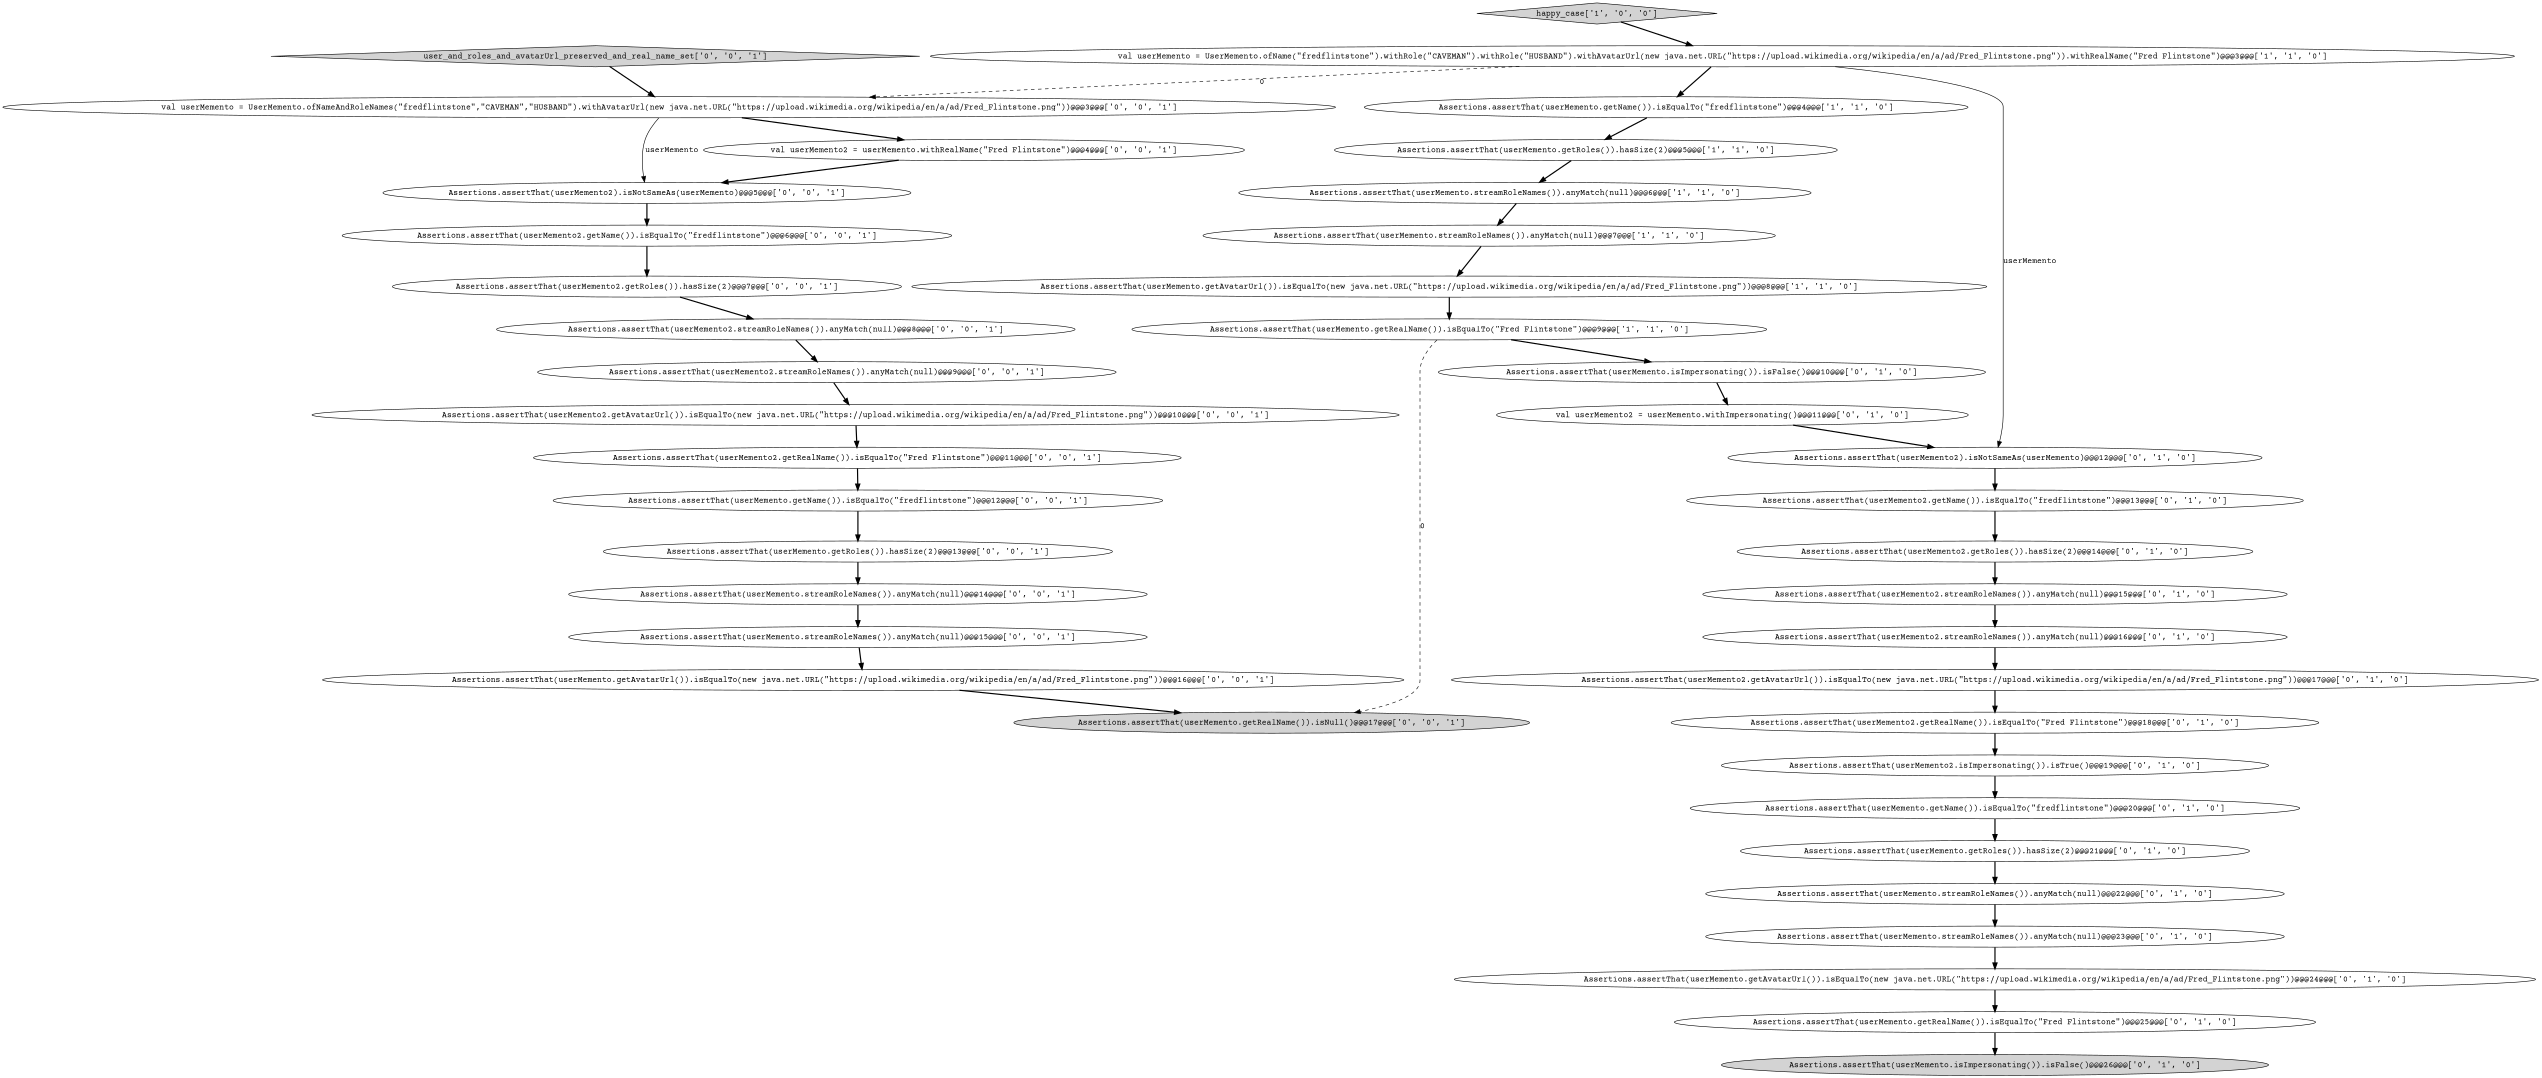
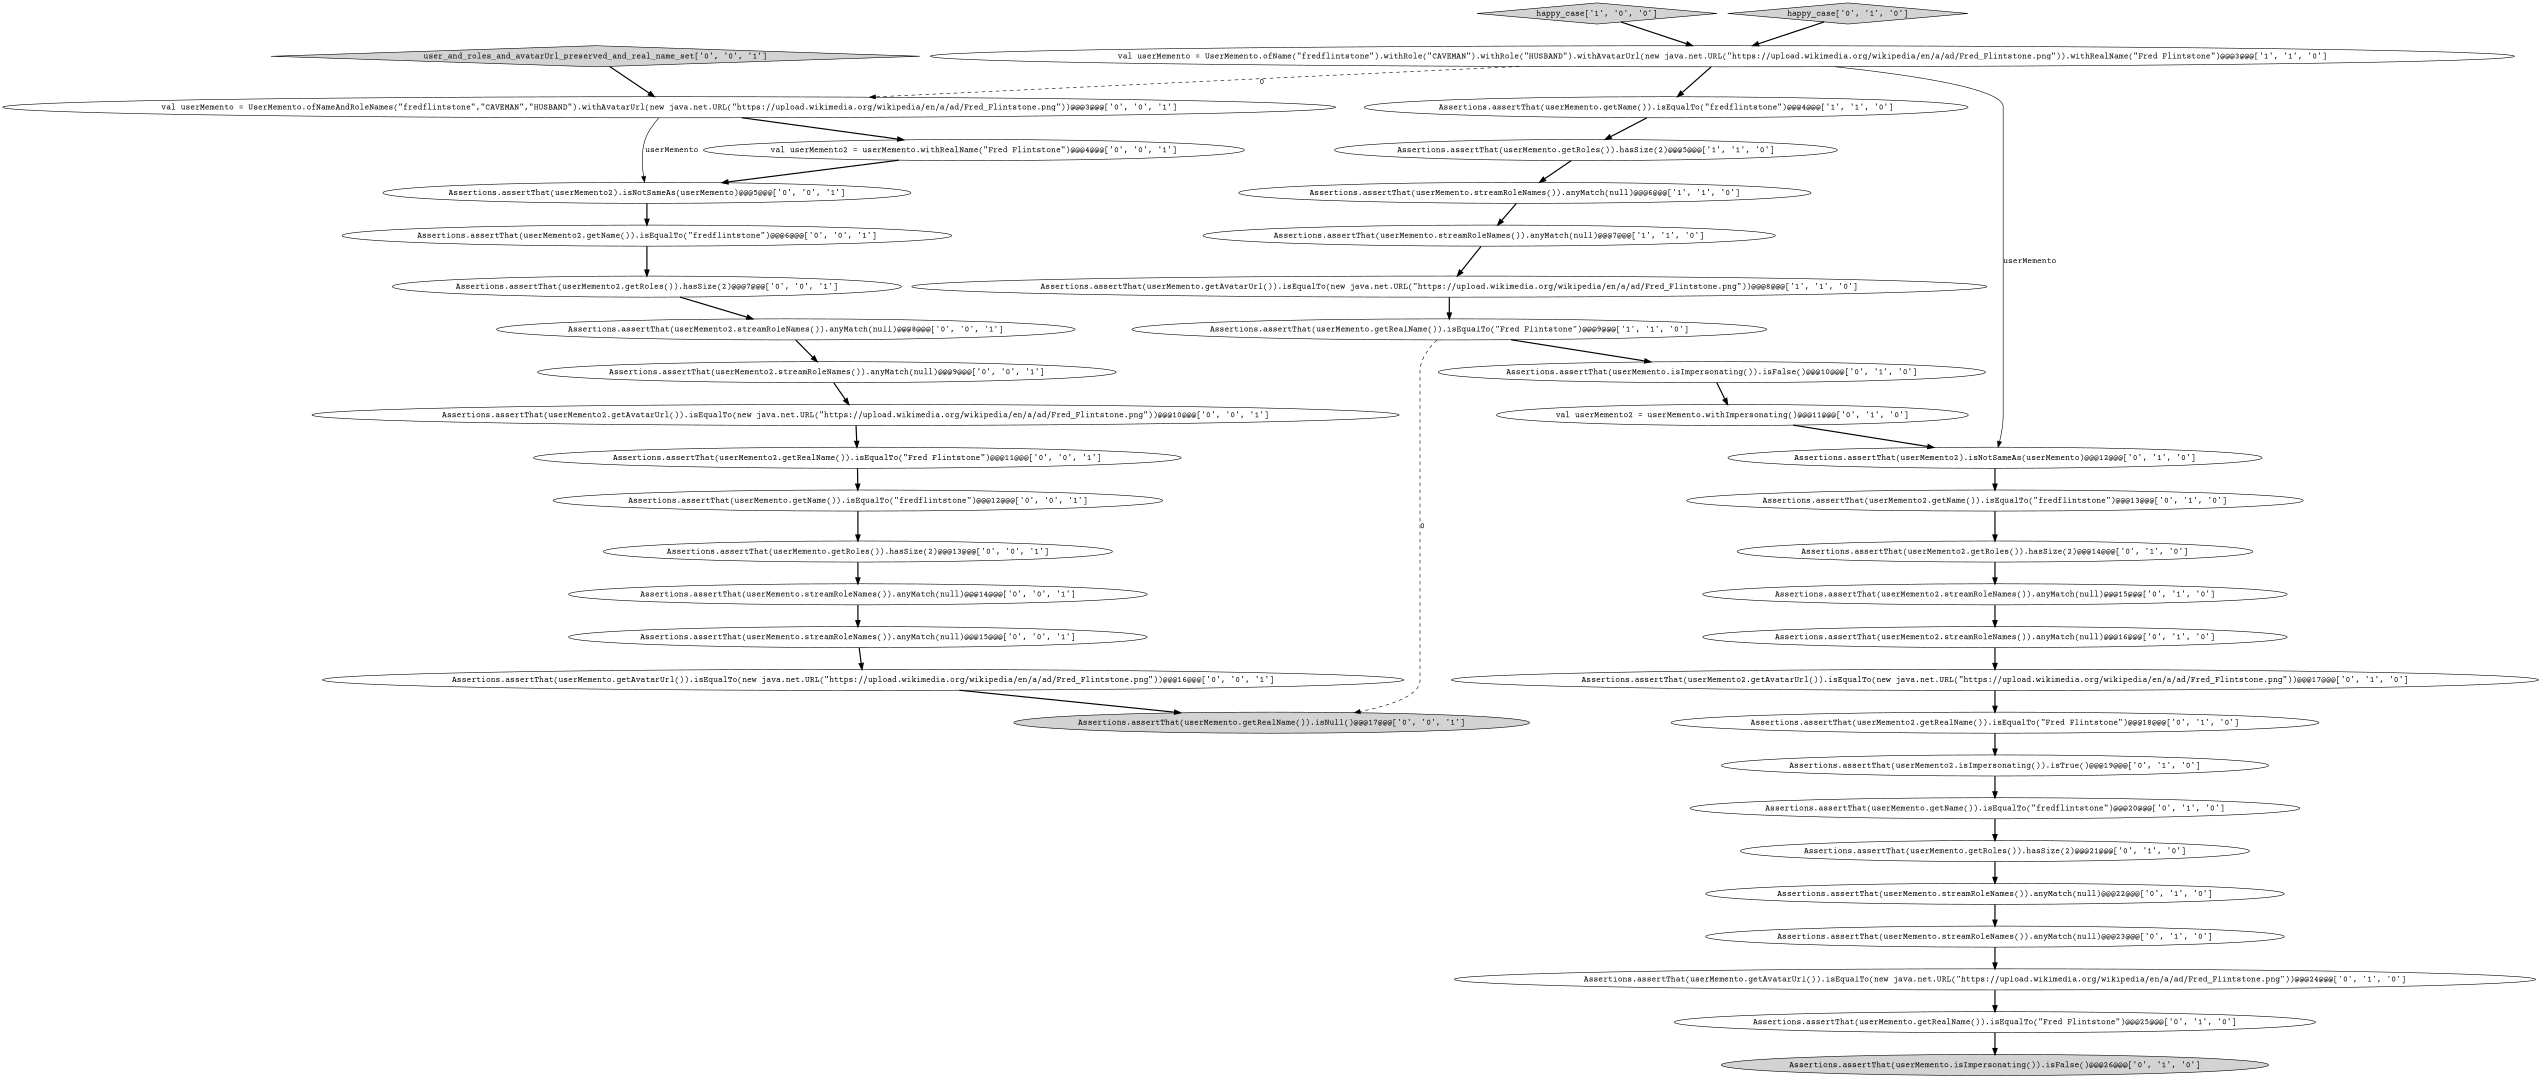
node "happy_case['0', '1', '0']": added
